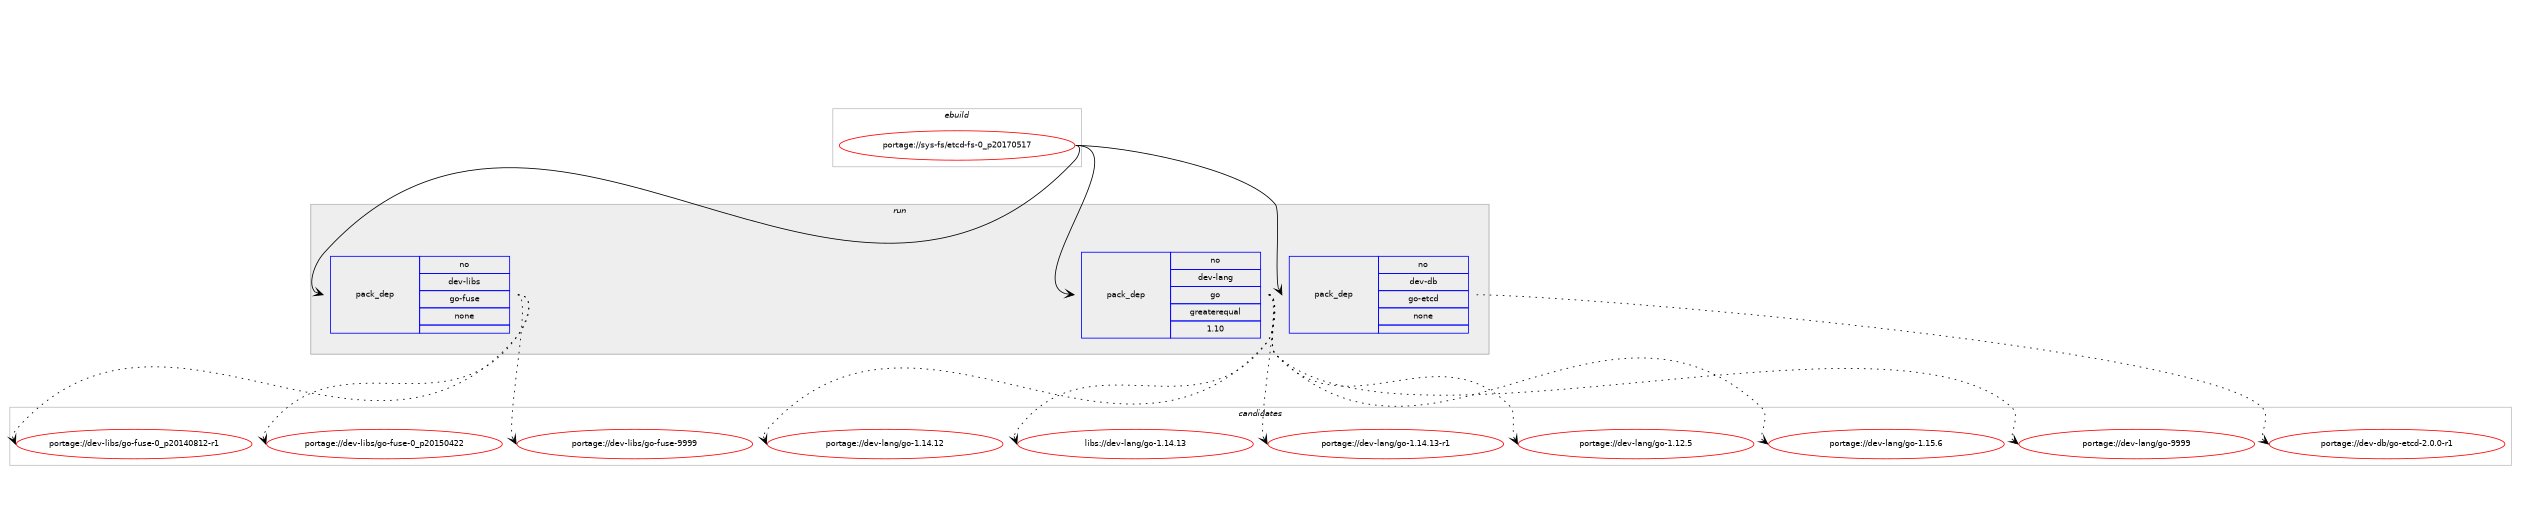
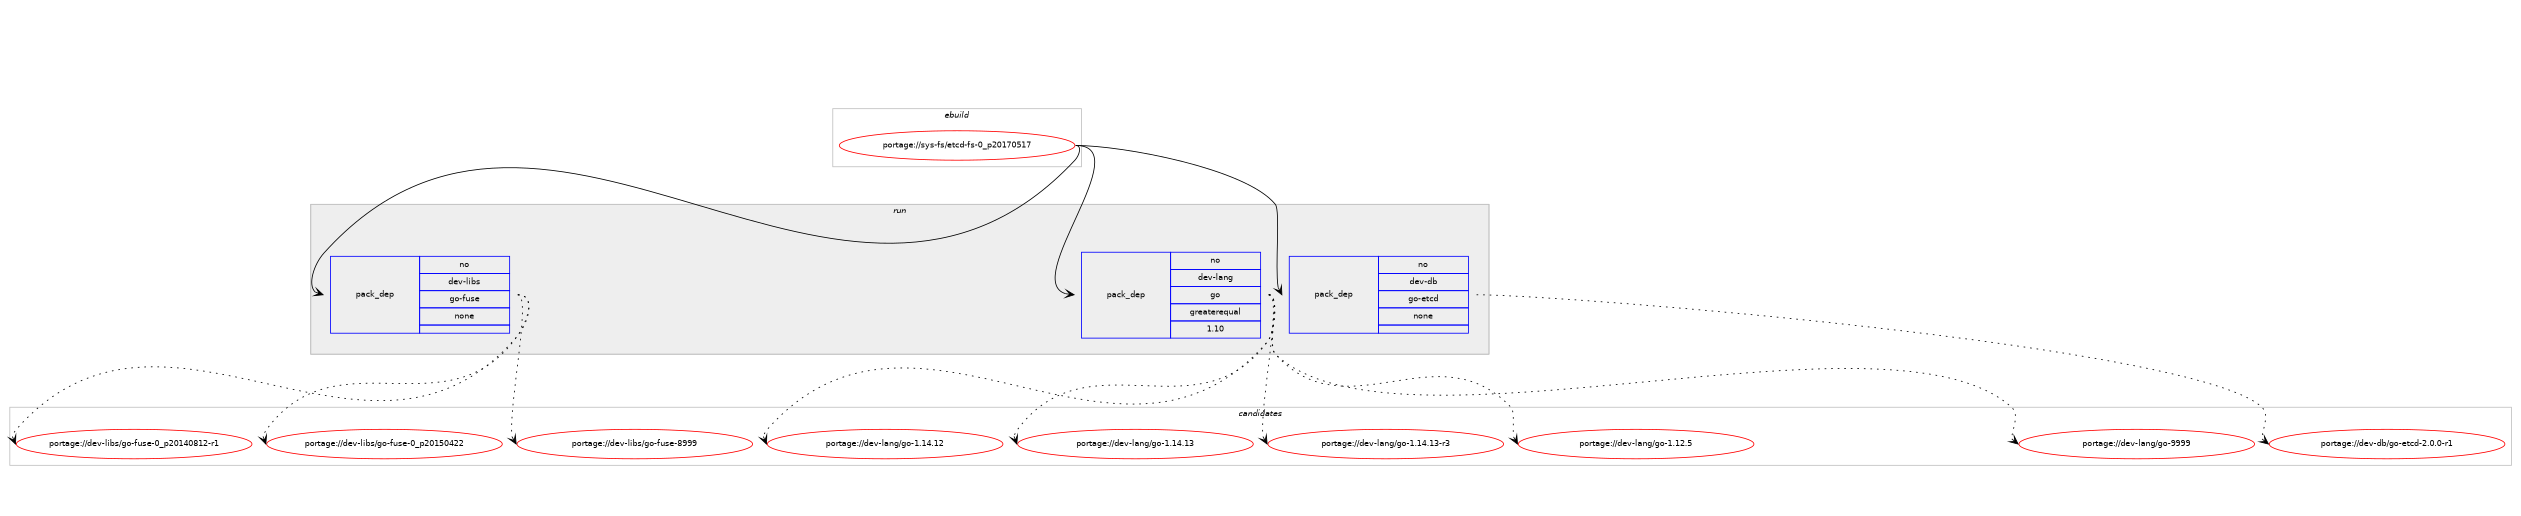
node "portage://dev-libs/go-fuse-9999": label "portage://dev-libs/go-fuse-9999" -> "portage://dev-libs/go-fuse-8999"
node "libs://dev-lang/go-1.14.13": label "libs://dev-lang/go-1.14.13" -> "portage://dev-lang/go-1.14.13"
node "portage://dev-lang/go-1.14.13-r1": label "portage://dev-lang/go-1.14.13-r1" -> "portage://dev-lang/go-1.14.13-r3"
node "portage://dev-lang/go-1.15.6": removed
